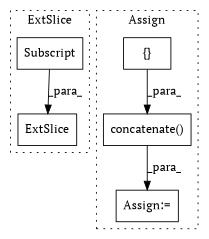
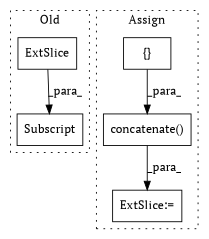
cluster "ExtSlice": label "ExtSlice" -> "Old"
edge "Subscript" -> "ExtSlice": reversed
node "Assign:=": label "Assign:=" -> "ExtSlice:="
